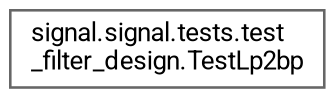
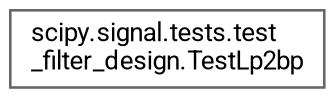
node "signal.signal.tests.test _filter_design.TestLp2bp": label "signal.signal.tests.test _filter_design.TestLp2bp" -> "scipy.signal.tests.test _filter_design.TestLp2bp"
